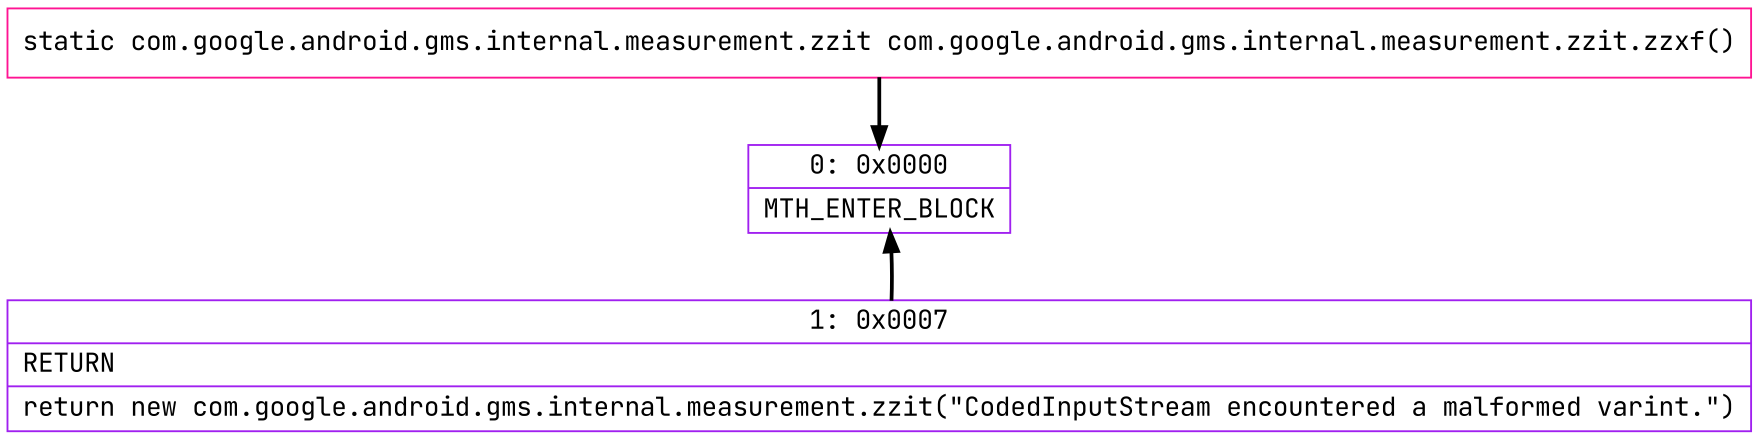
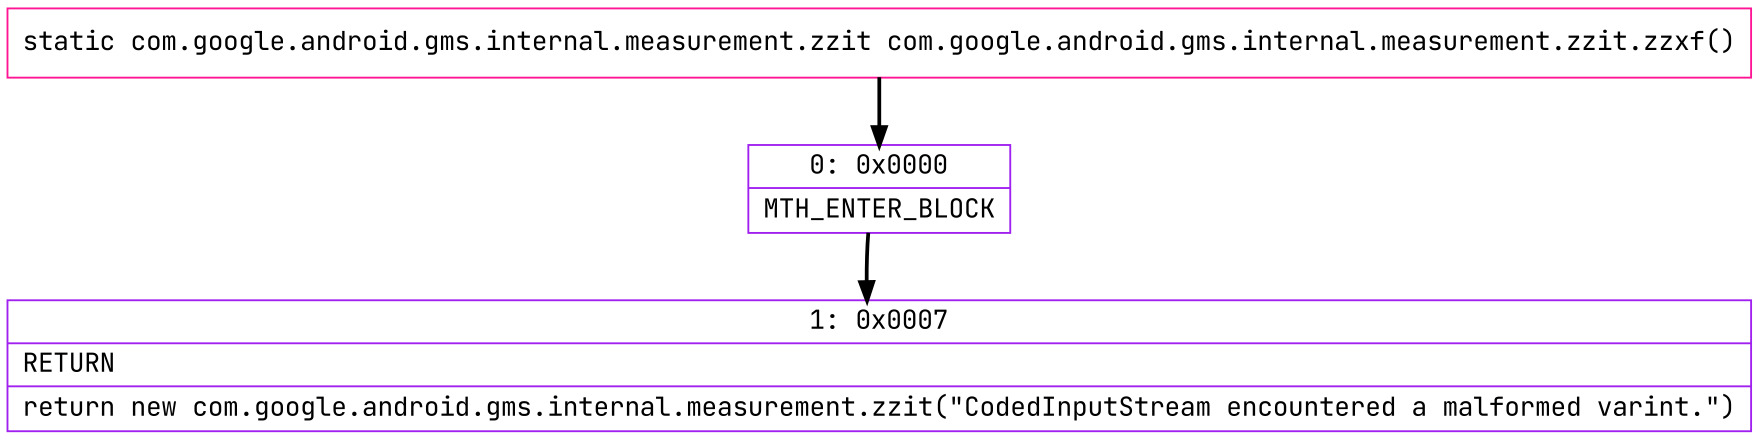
edge "1: 0x0007" -> "0: 0x0000": reversed
